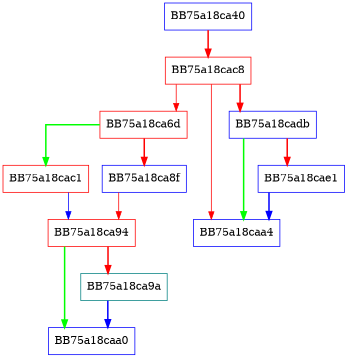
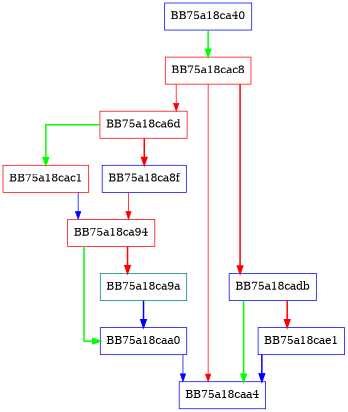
edge "BB75a18ca40" -> "BB75a18cac8": color red -> green
edge "BB75a18caa0" -> "BB75a18caa4": added
